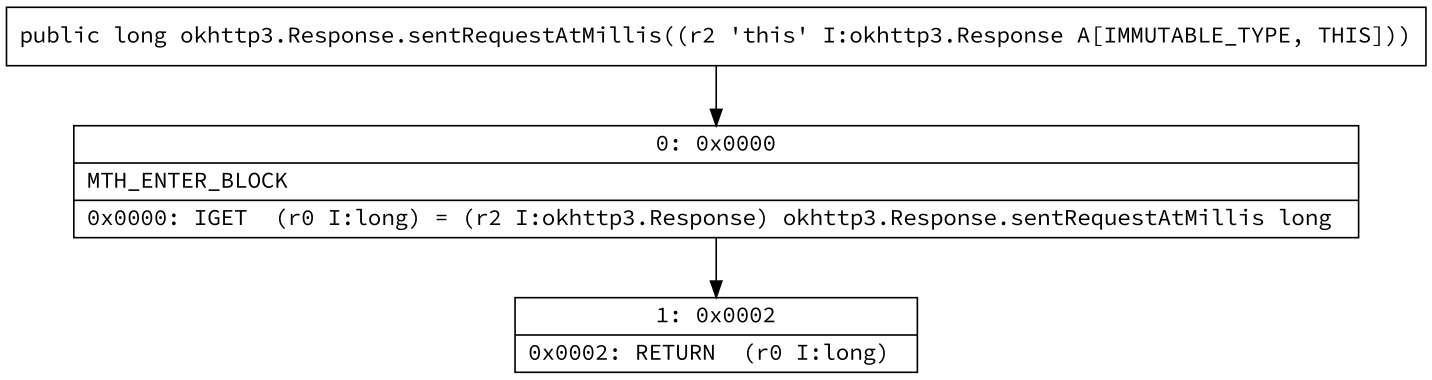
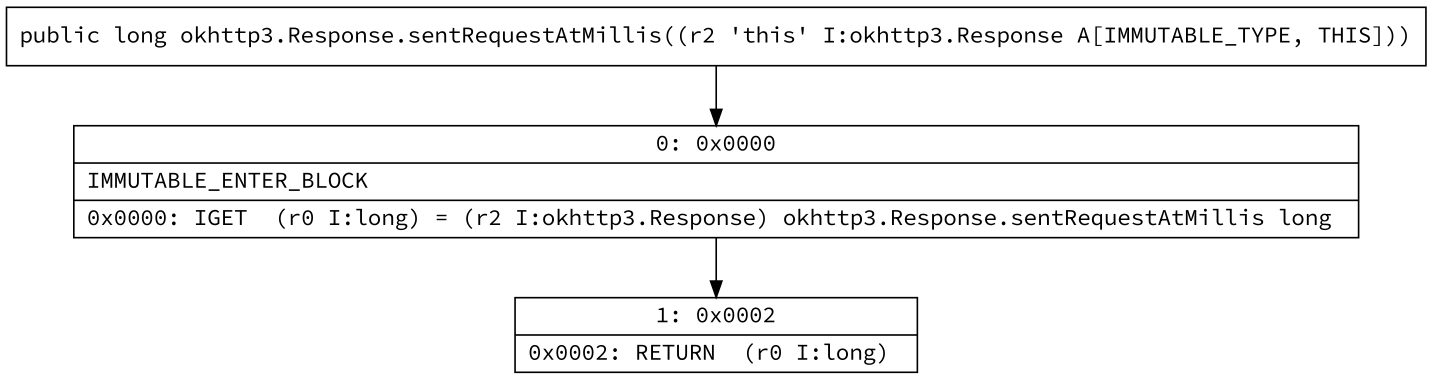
node "0: 0x0000": text "MTH_ENTER_BLOCK" -> "IMMUTABLE_ENTER_BLOCK"
